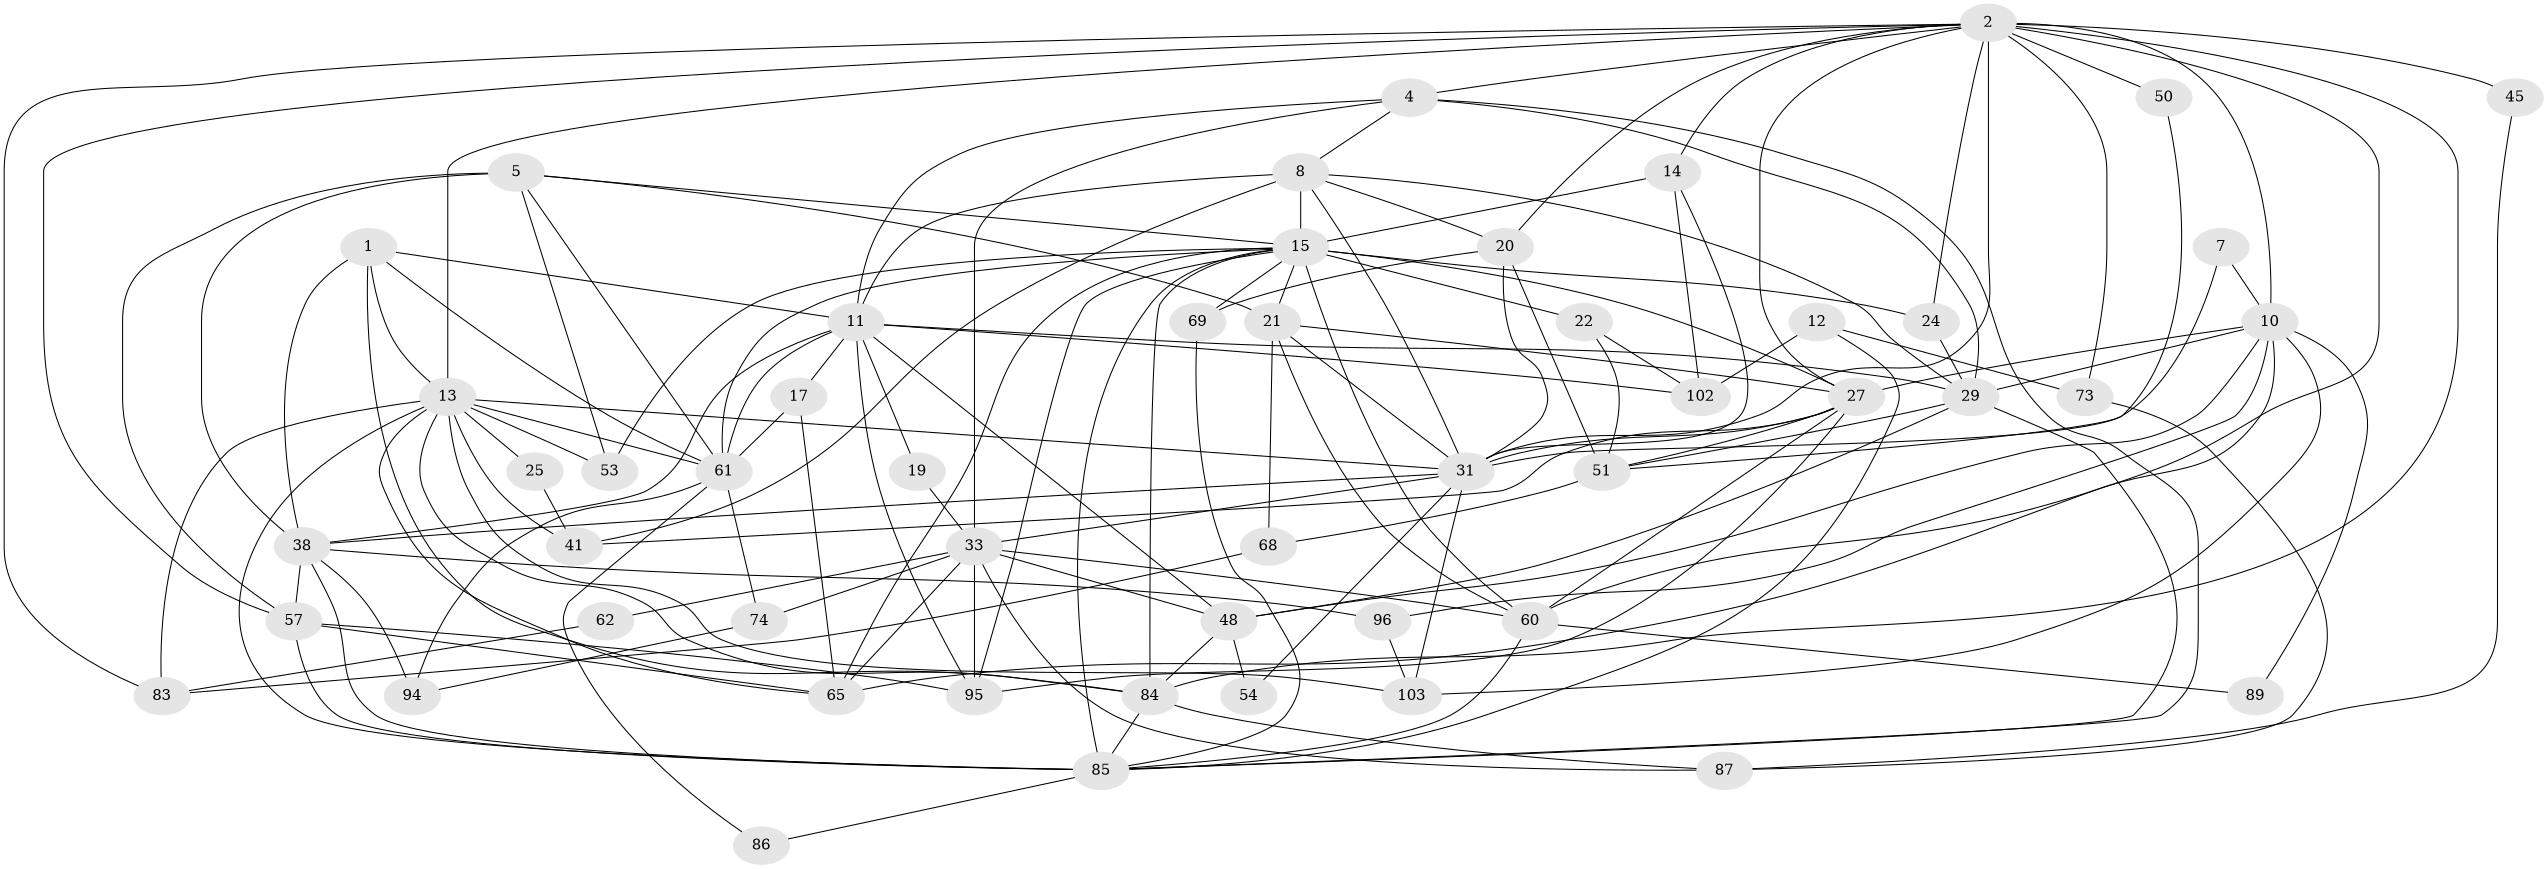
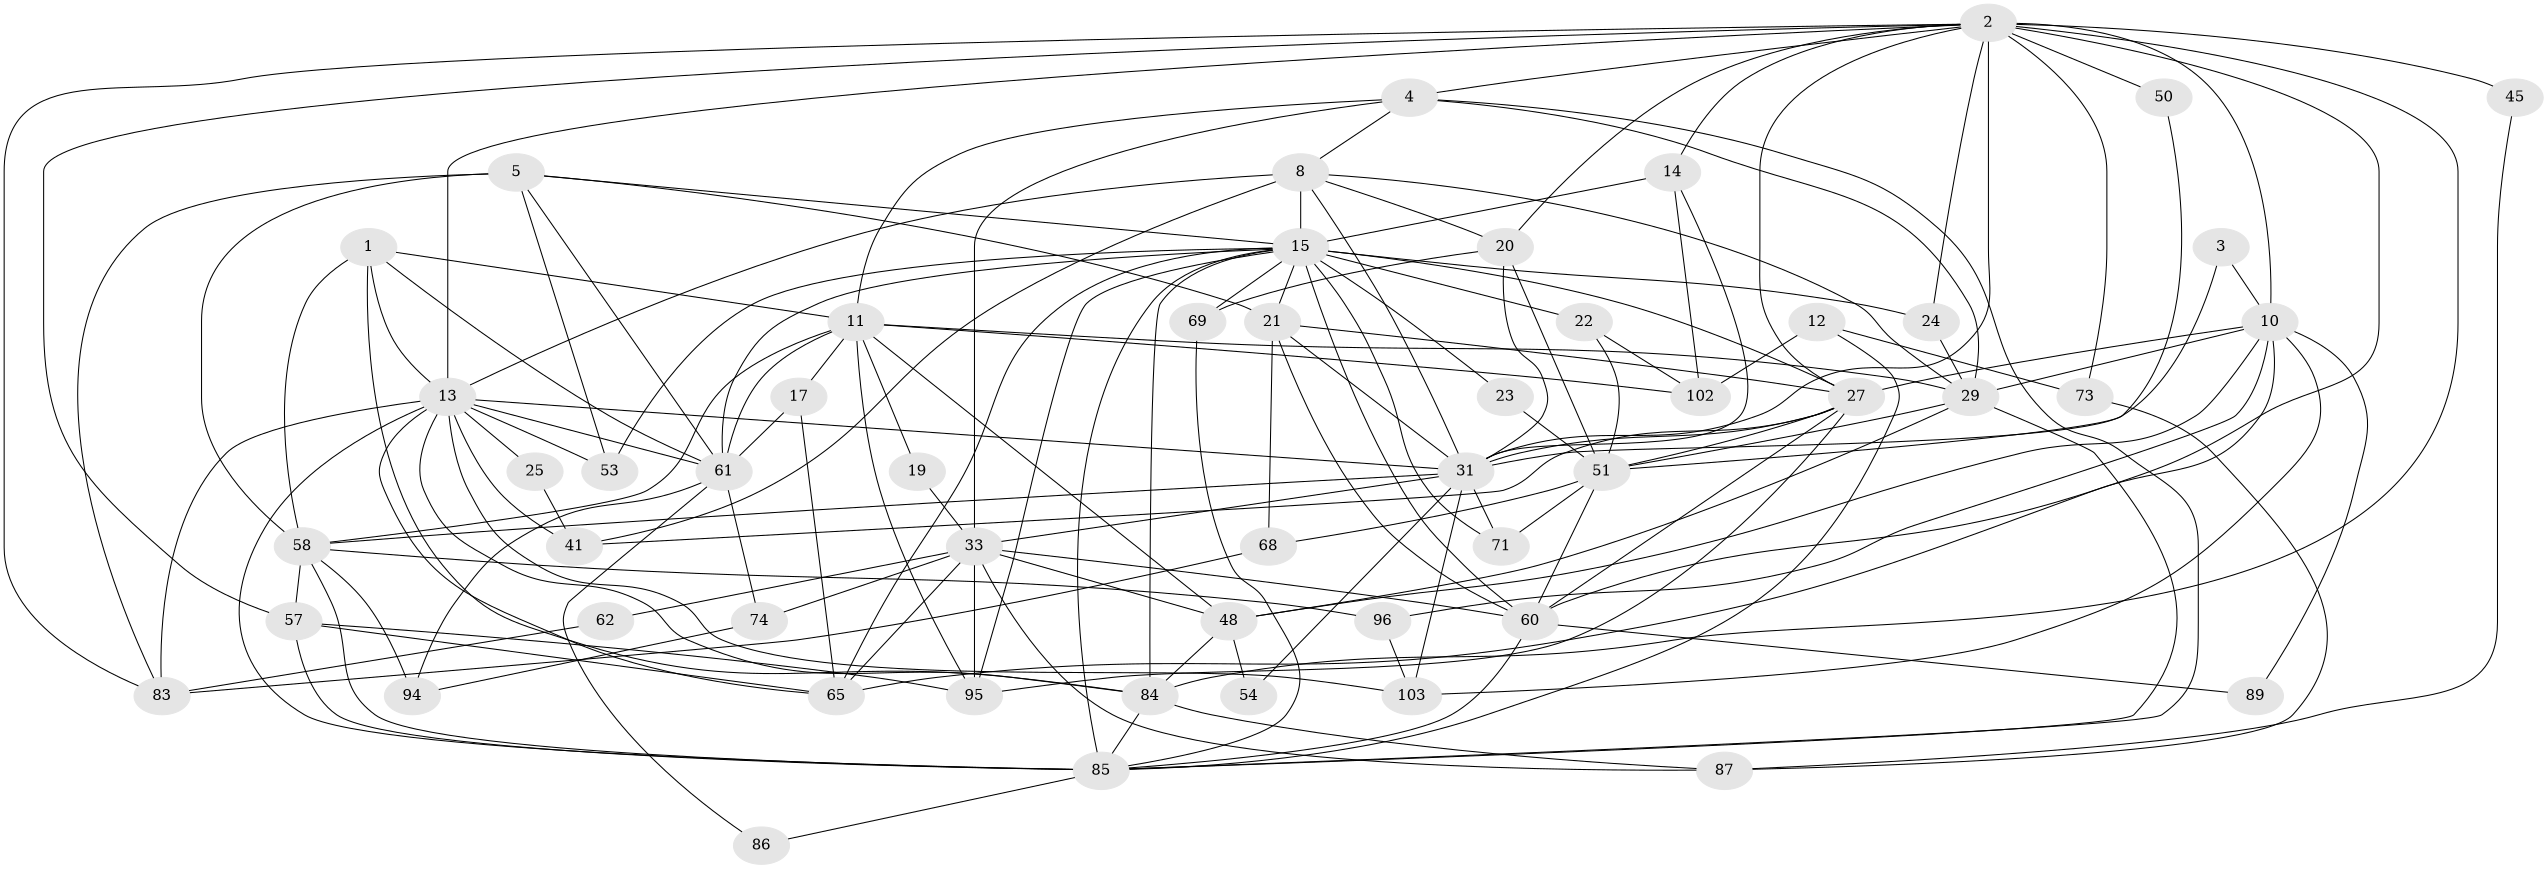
edge "8" -- "11": now "8" -- "13"
node "7": label "7" -> "3"
edge "5" -- "57": now "5" -- "83"
node "23": added
node "38": label "38" -> "58"
node "71": added
edge "51" -- "60": added
